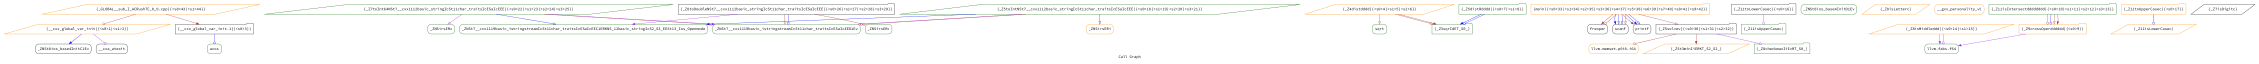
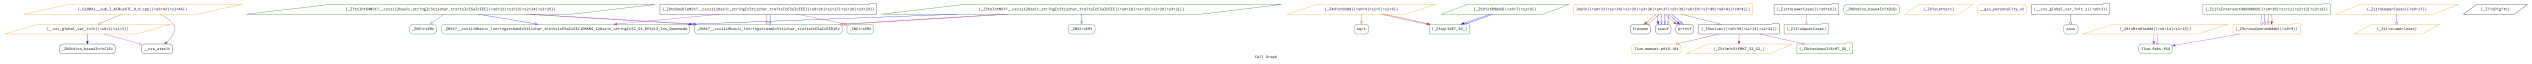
node "{_Z5distRdddd|{<s0>7|<s1>8}}": shape folder -> parallelogram
node "{_Z11toUpperCasec|{<s0>17}}": shape folder -> parallelogram
edge "{_GLOBAL__sub_I_ACRushTC_0_0.cpp|{<s0>43|<s1>44}}" -> "{__cxx_global_var_init.1|{<s0>3}}": now "{_GLOBAL__sub_I_ACRushTC_0_0.cpp|{<s0>43|<s1>44}}" -> "__cxa_atexit"
node "_ZNSirsERi": color darkorange -> darkgreen
